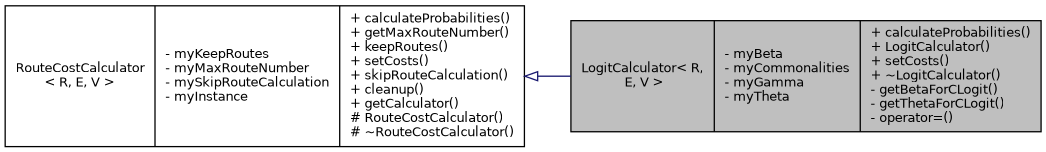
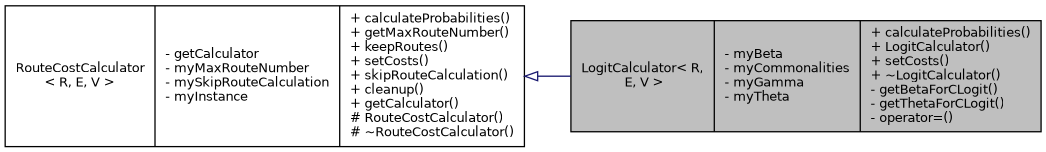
node "RouteCostCalculator": text "- myKeepRoutes" -> "- getCalculator"
